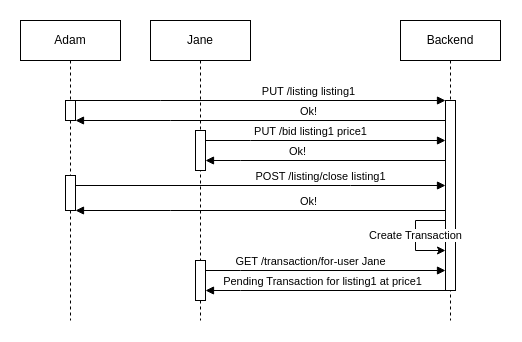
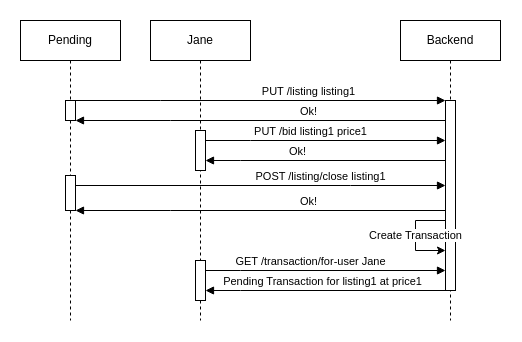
node "Adam": label "Adam" -> "Pending"
